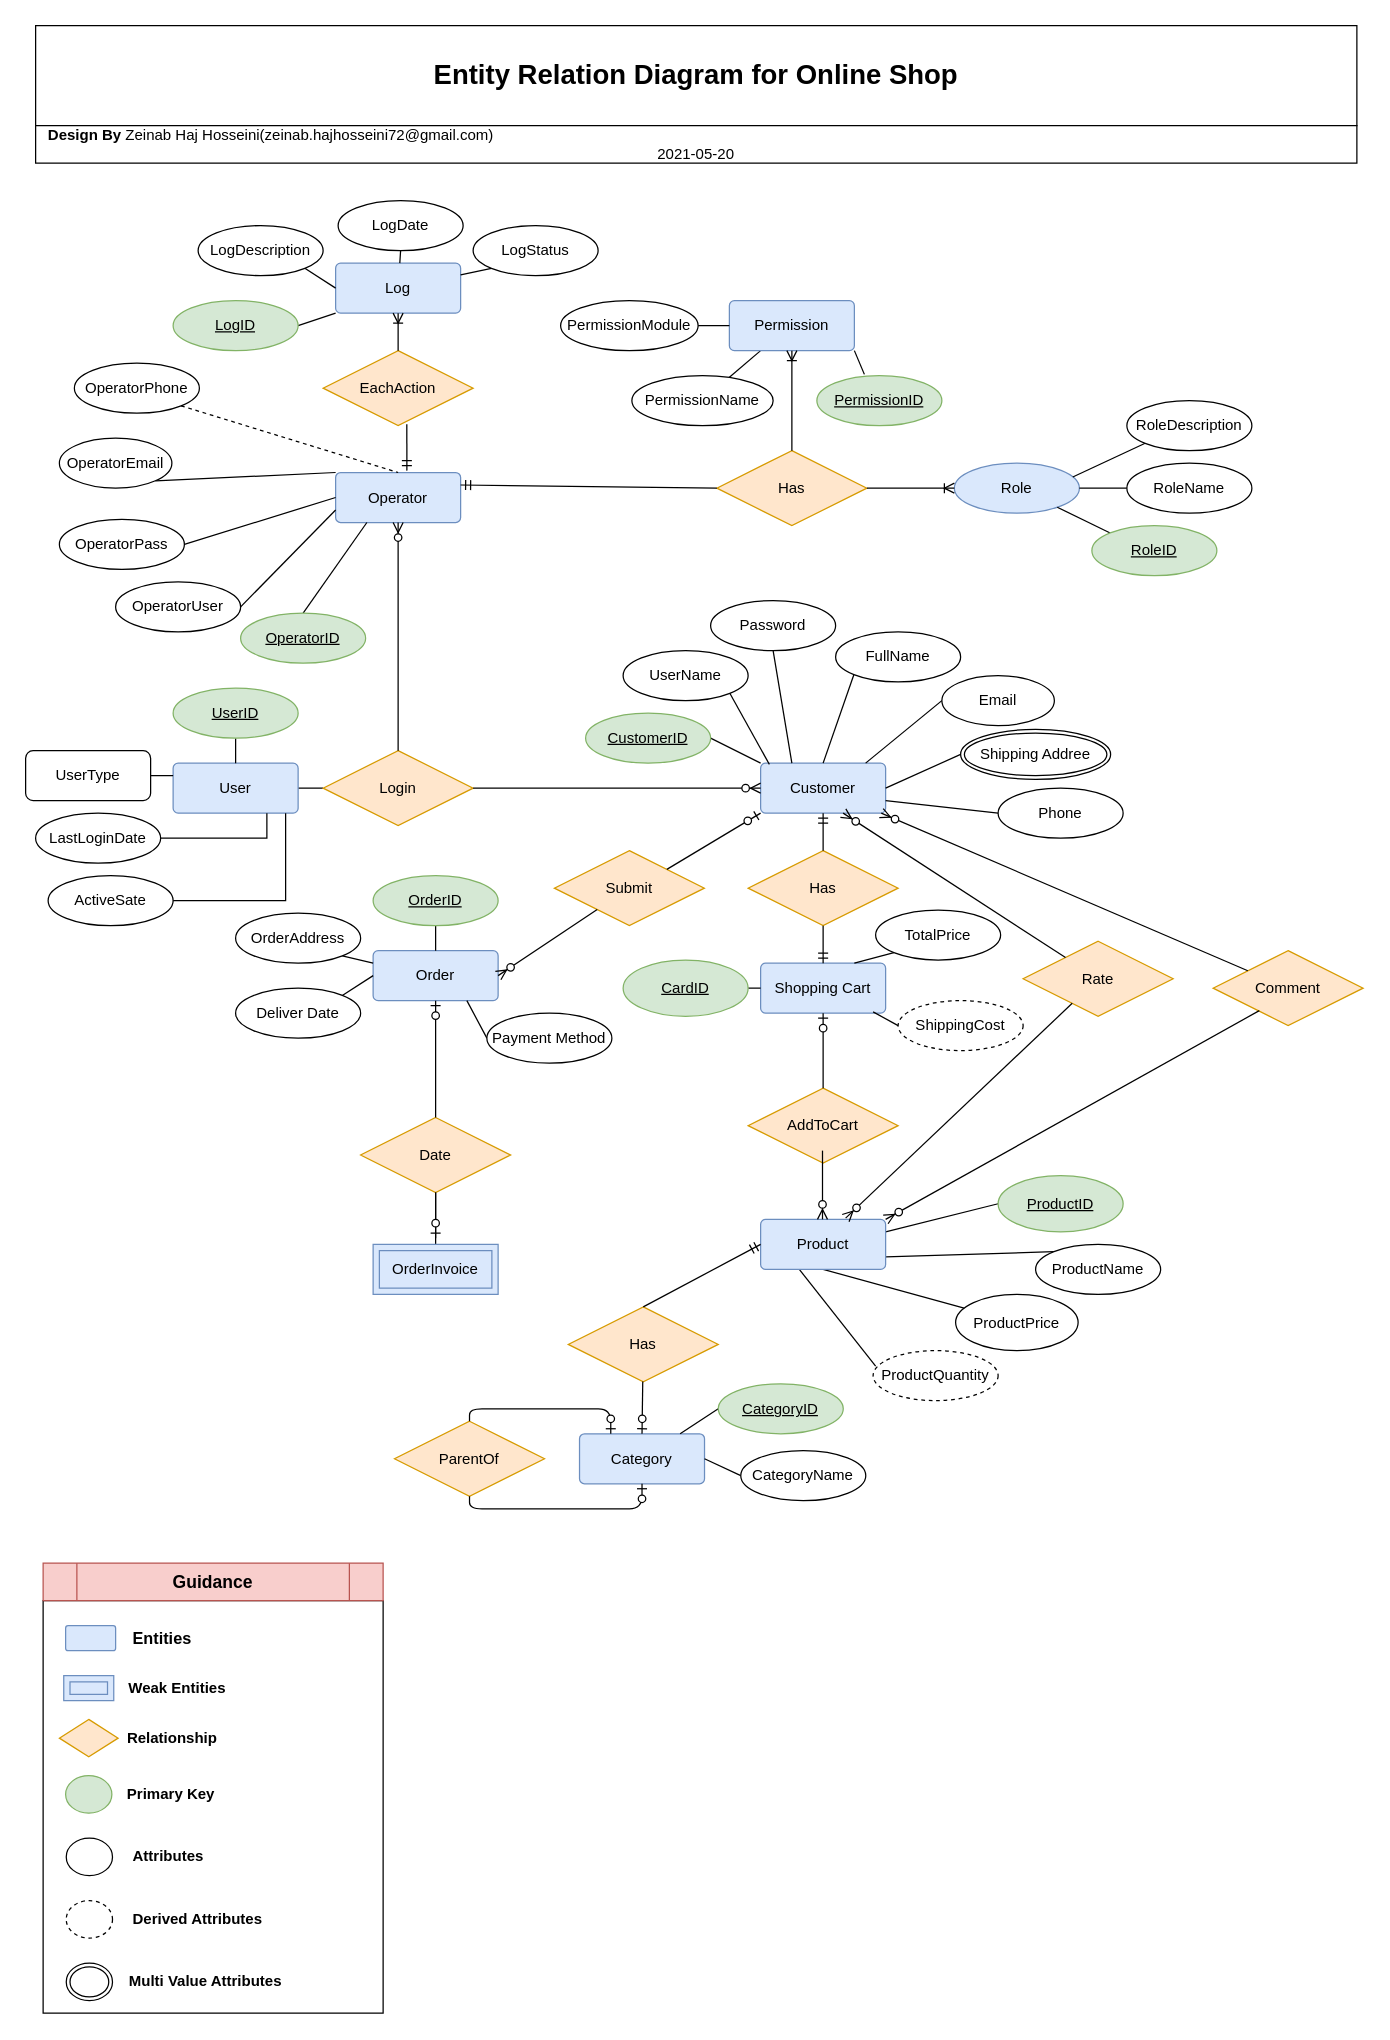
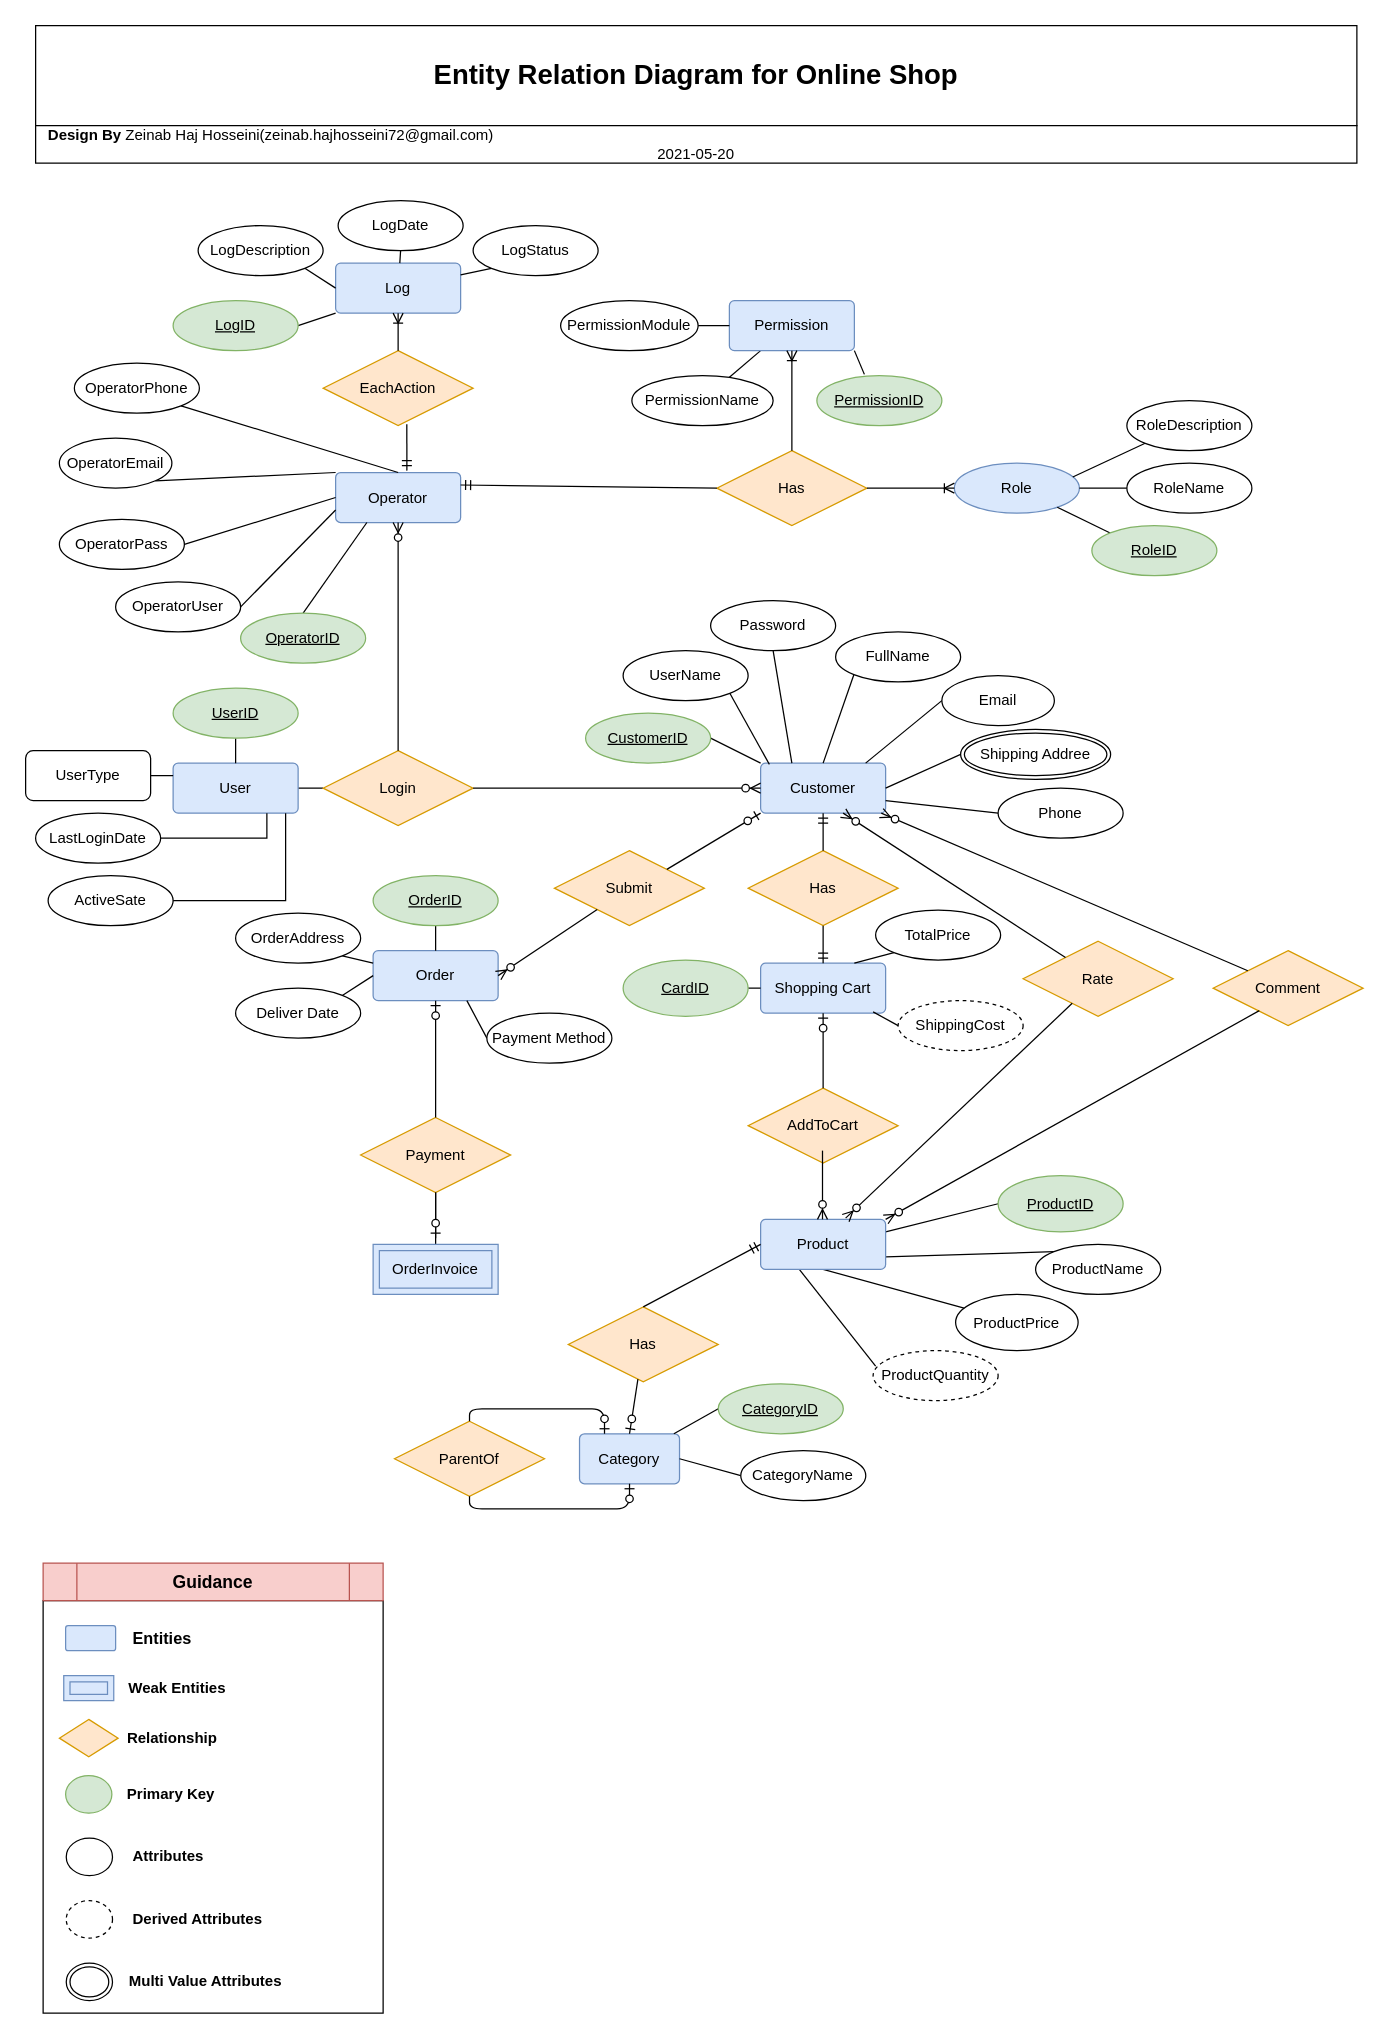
edge "OperatorPhone" -- "Operator": style dashed -> solid
node "Date": label "Date" -> "Payment"
node "Category": size 125x50 -> 100x50
